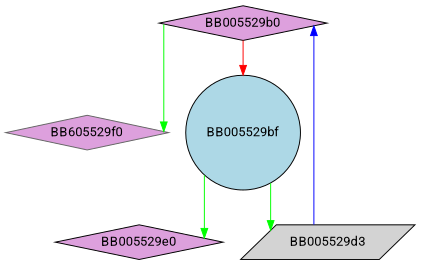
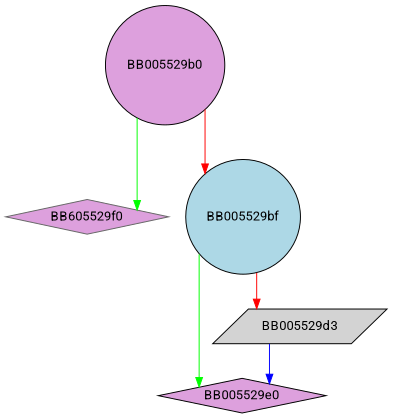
node "BB005529b0": shape diamond -> circle
edge "BB005529d3" -> "BB005529b0": now "BB005529d3" -> "BB005529e0"
edge "BB005529bf" -> "BB005529d3": color green -> red
